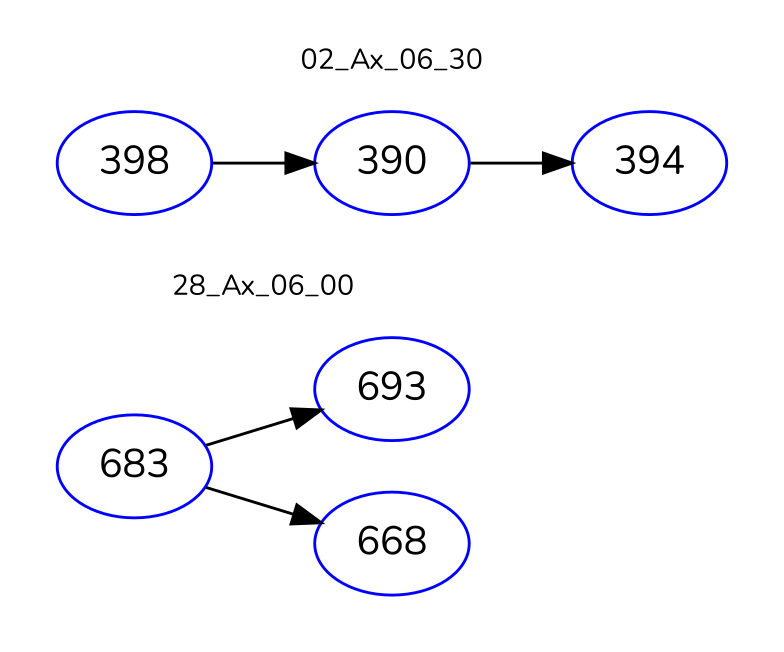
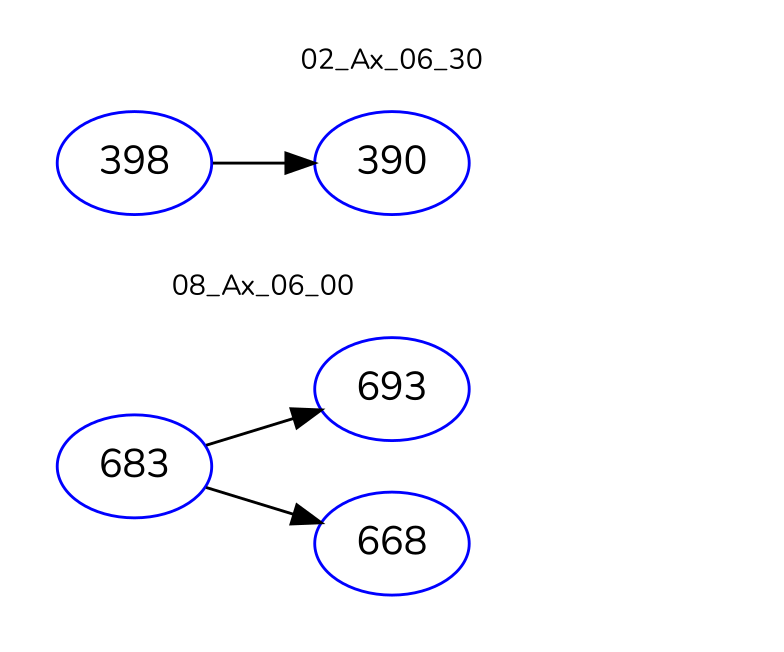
node "394": removed
cluster "28_Ax_06_00": label "28_Ax_06_00" -> "08_Ax_06_00"
